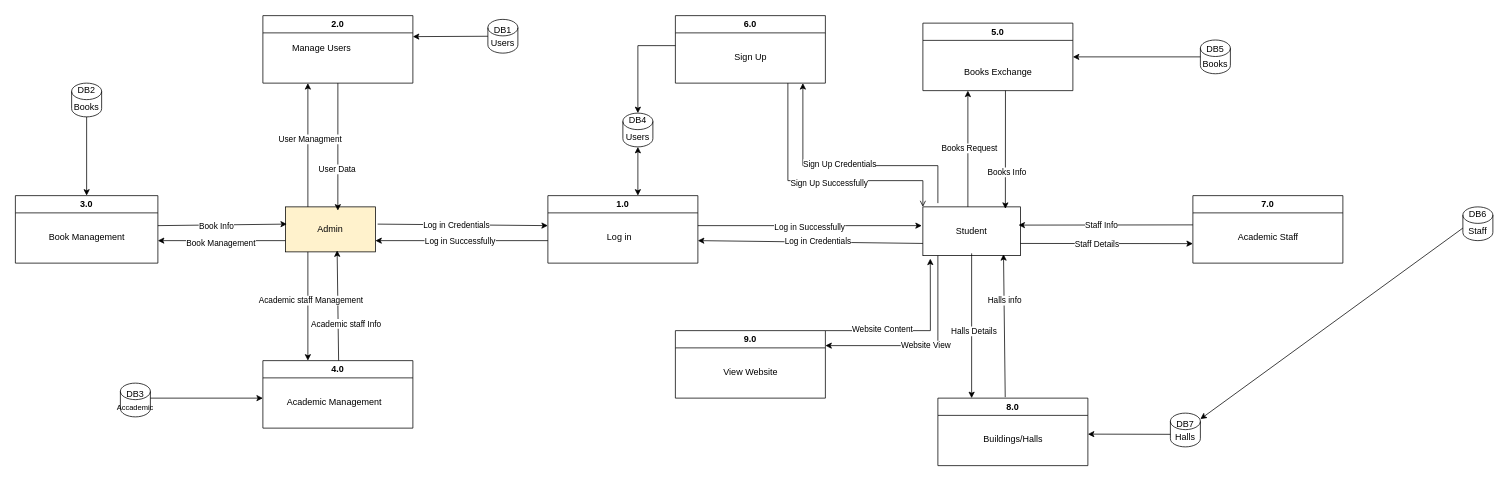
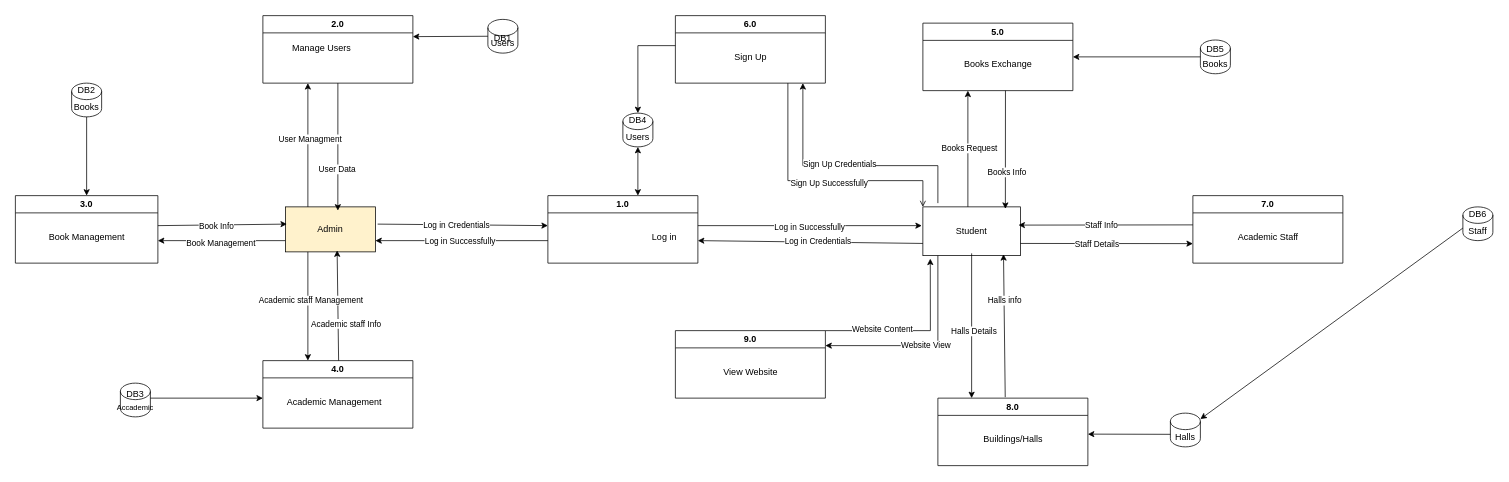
node "DB1": moved (503, 30) -> (503, 38)
node "Books Exchange": moved (998, 72) -> (998, 64)
node "Log in": moved (619, 237) -> (664, 237)
node "DB7": removed
